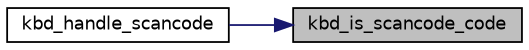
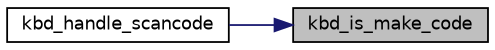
node "kbd_is_scancode_code": label "kbd_is_scancode_code" -> "kbd_is_make_code"
